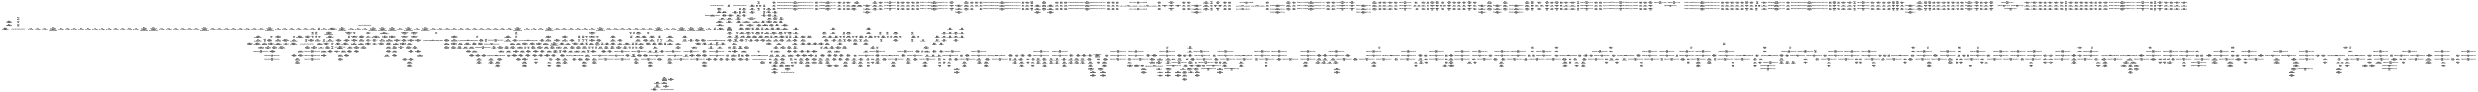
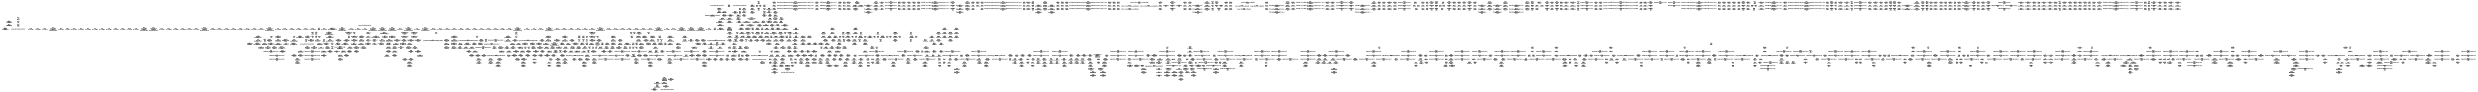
node "CE0x4ee20b0": removed
